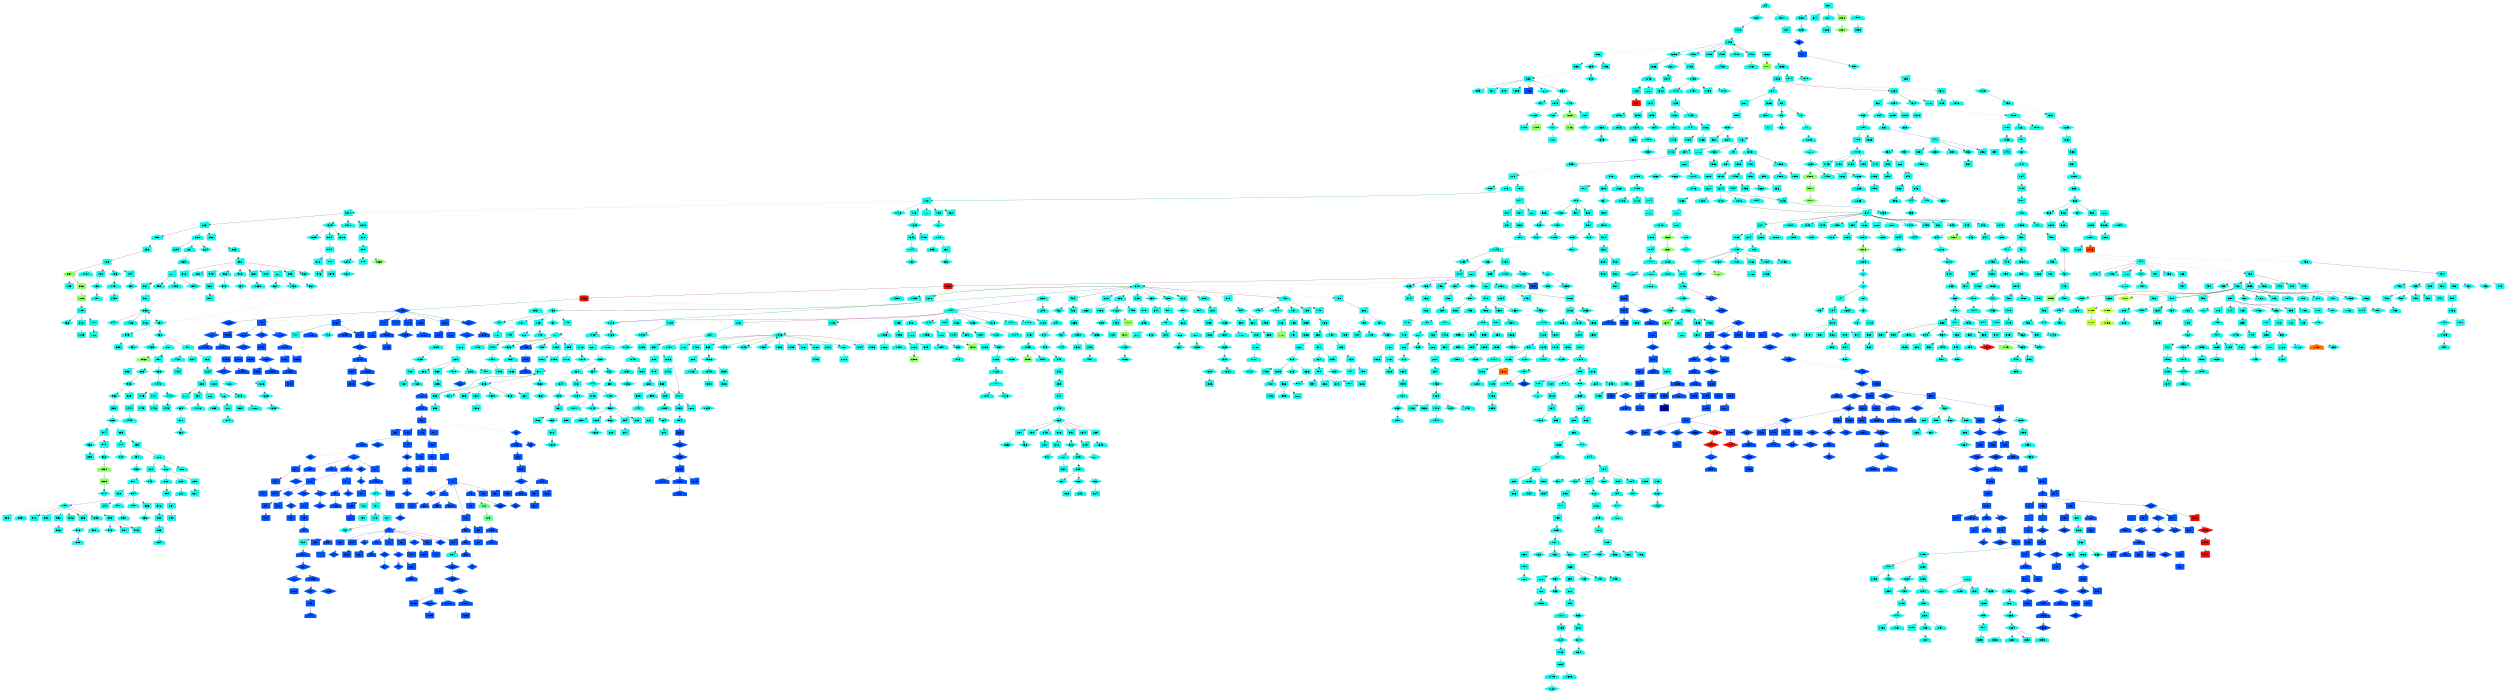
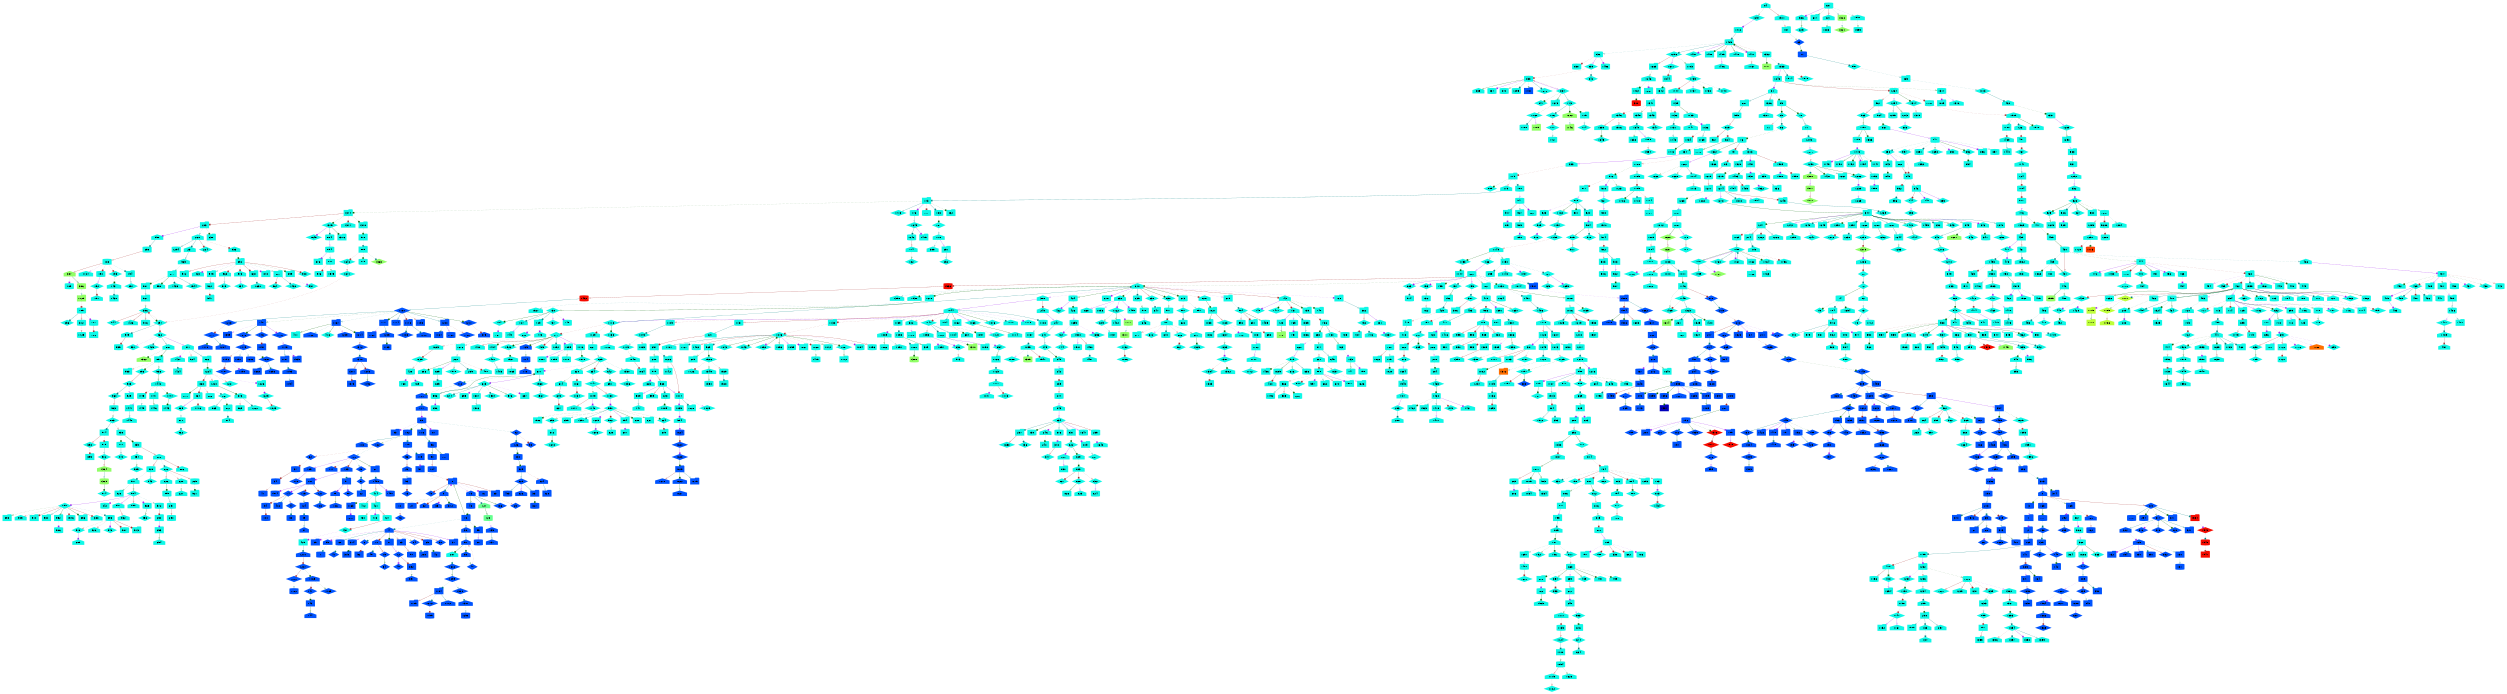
node "1708": added
edge "1323" -> "262": now "261" -> "262"
edge "648" -> "1498": style solid -> dotted
